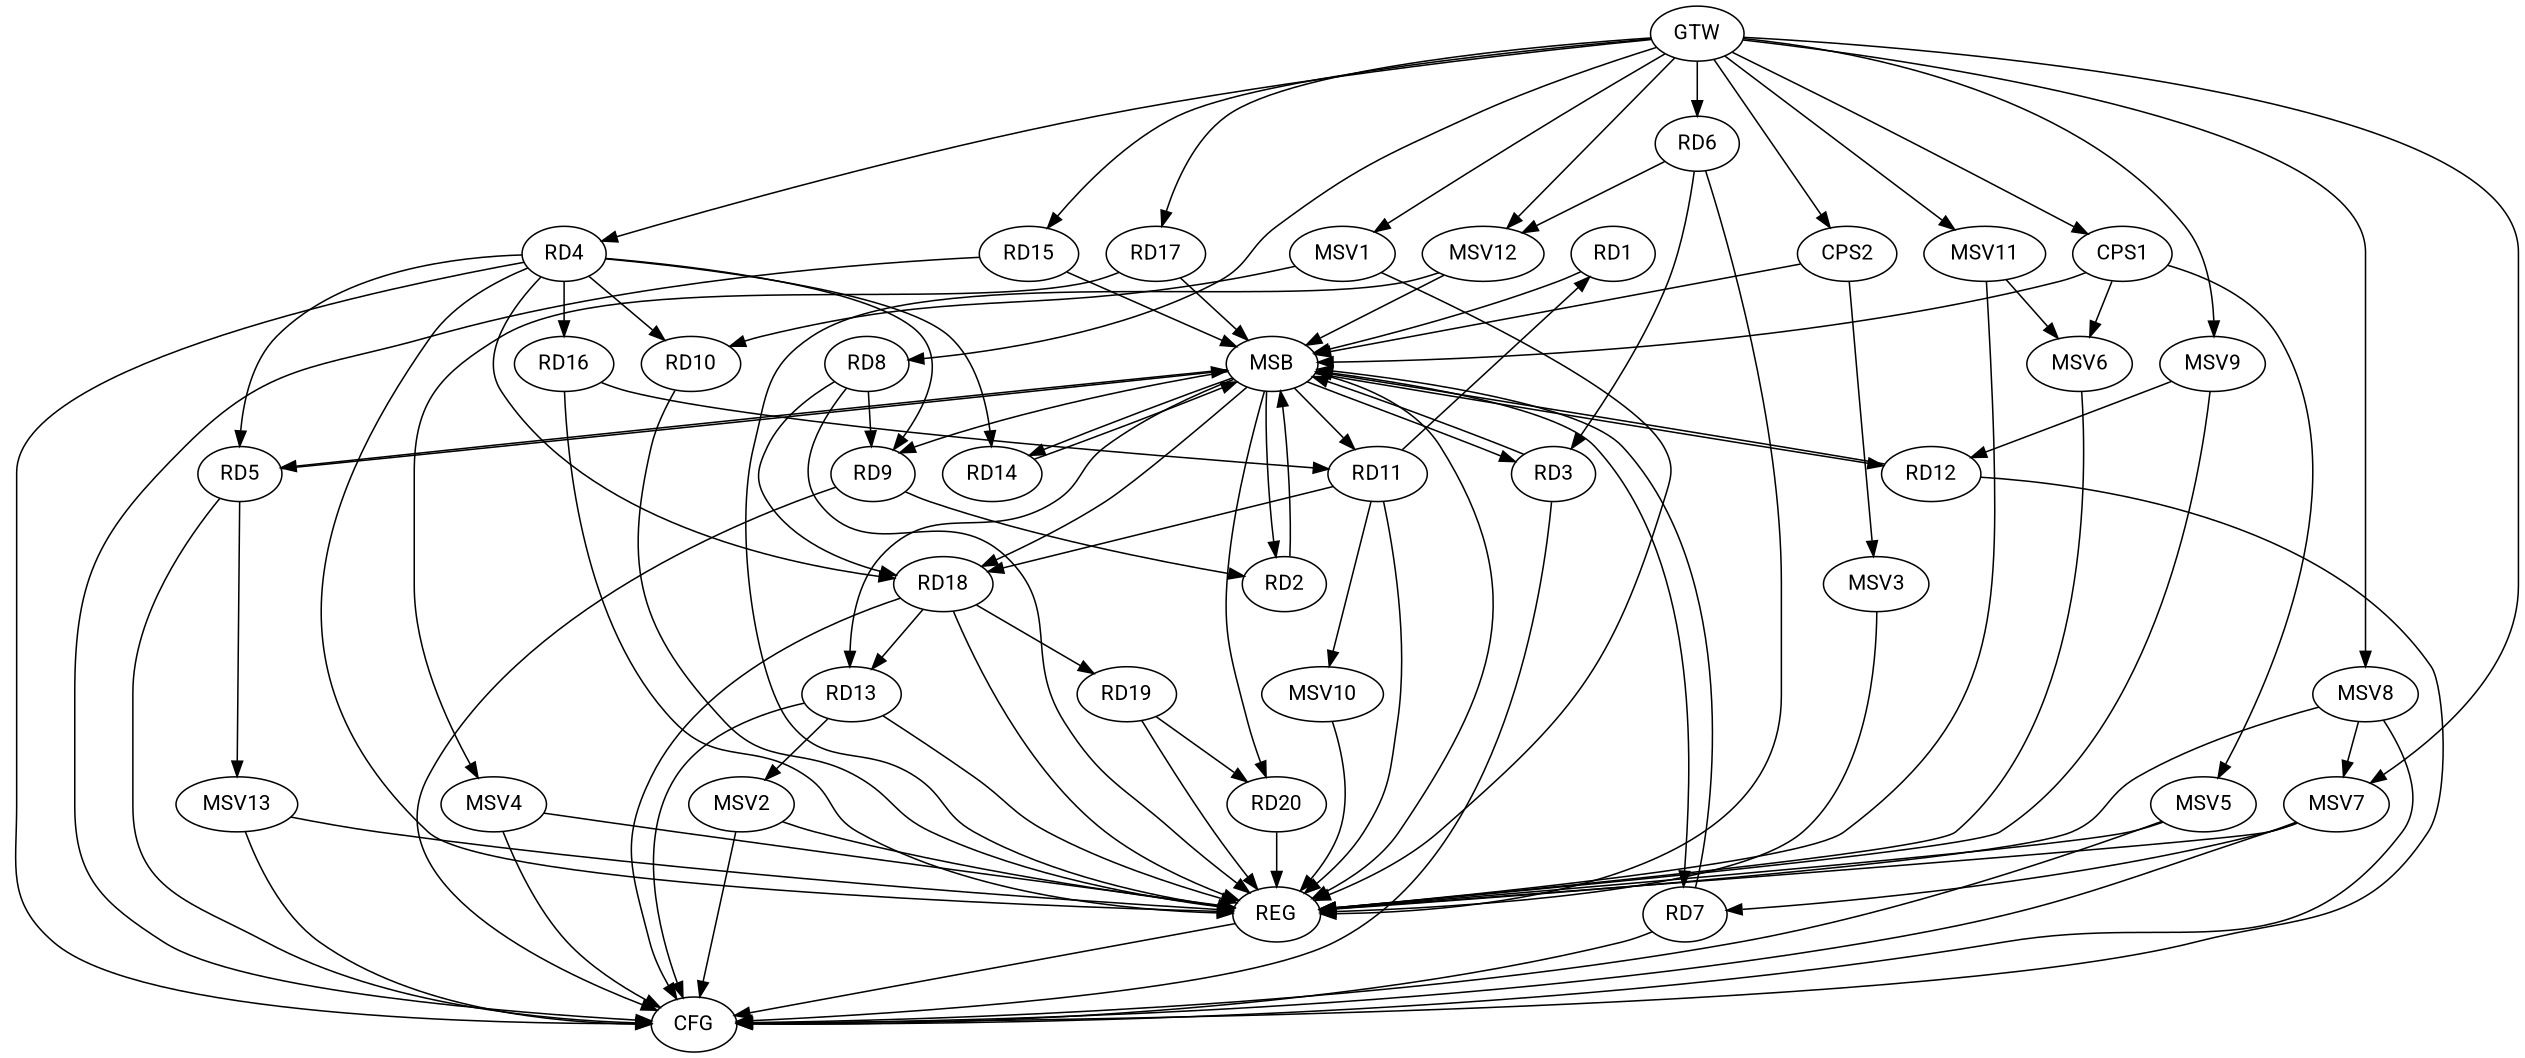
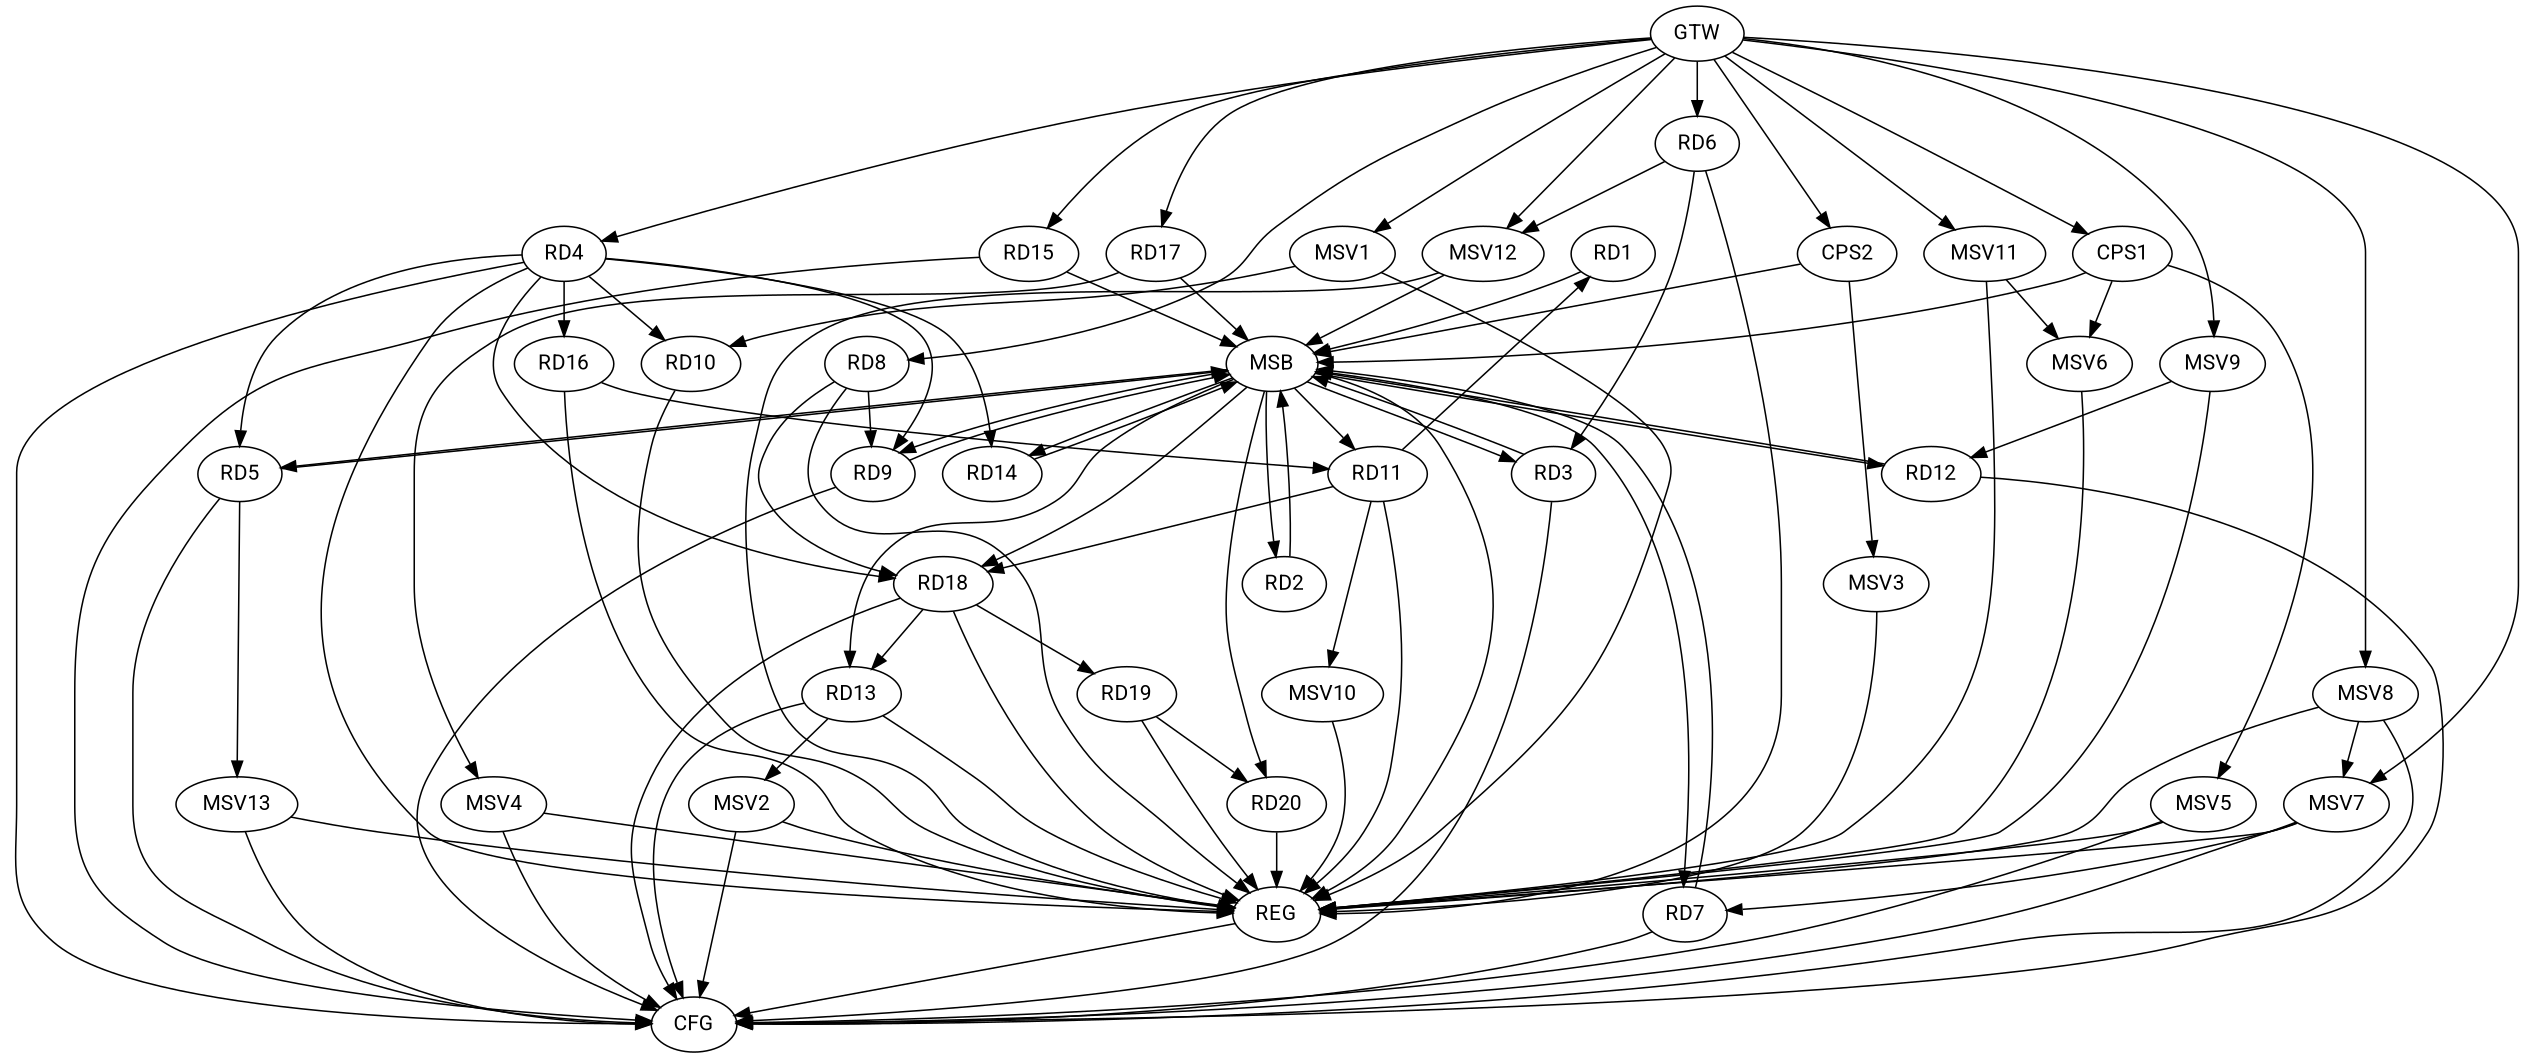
edge "RD9" -> "RD2": now "RD9" -> "MSB"
